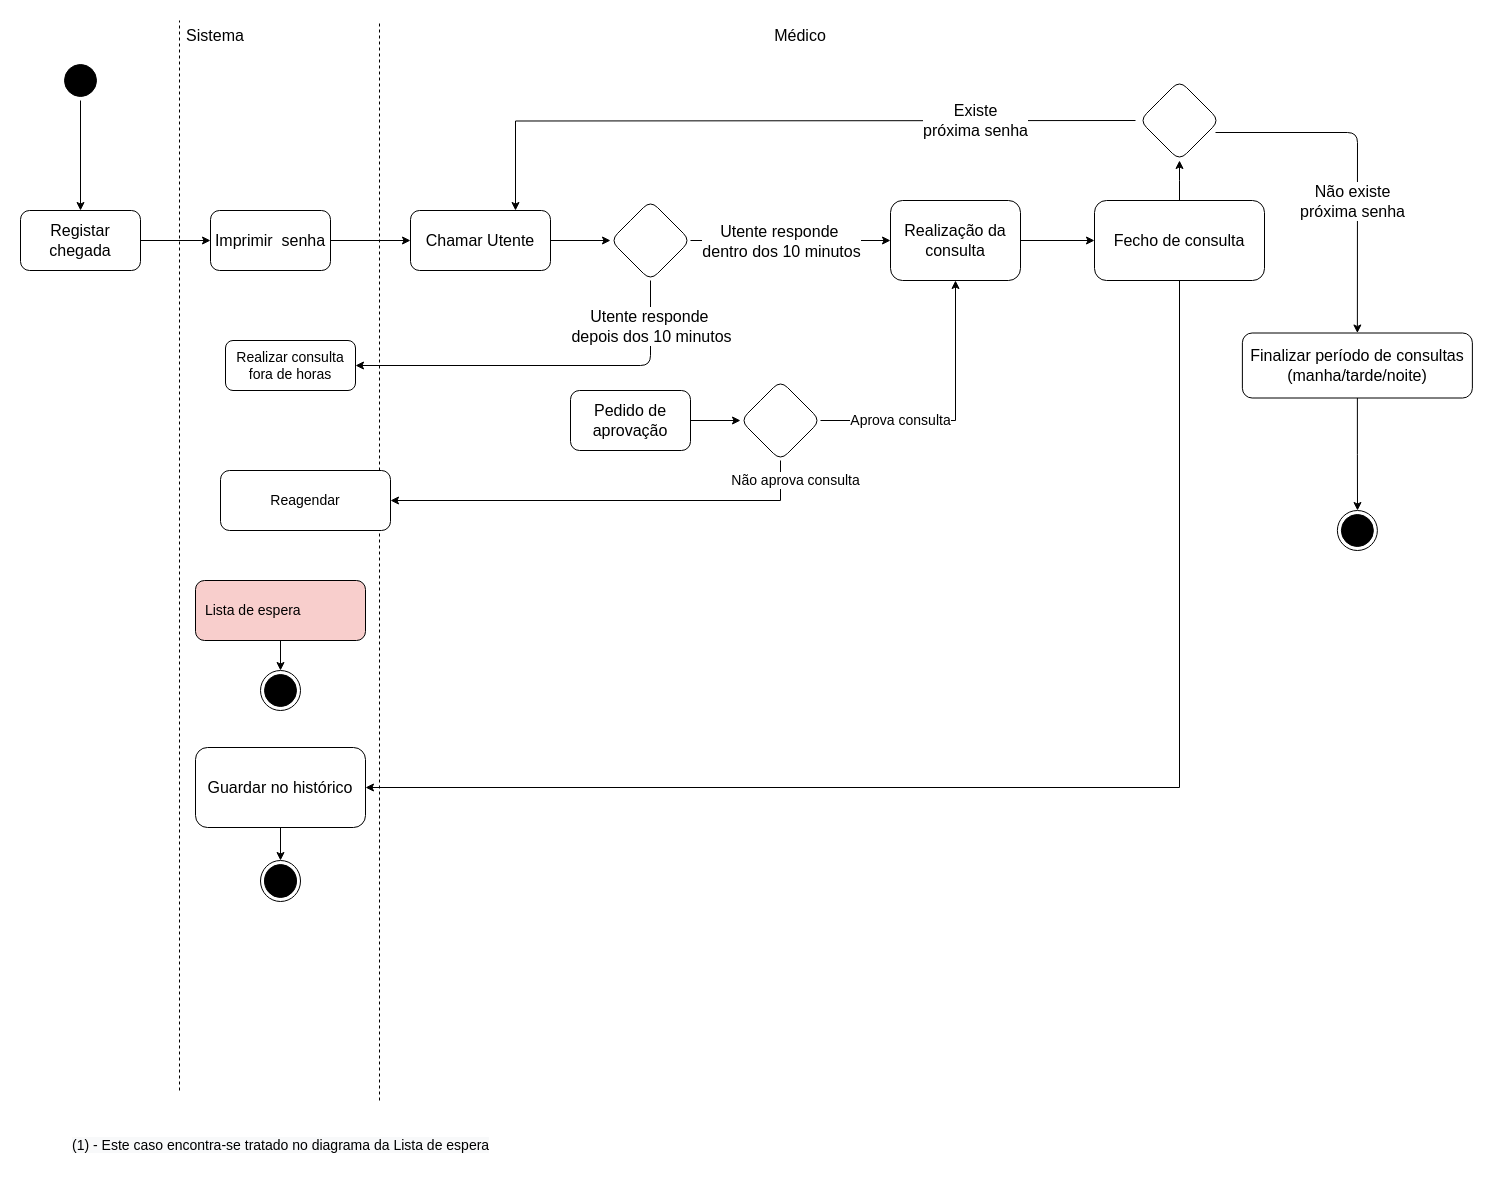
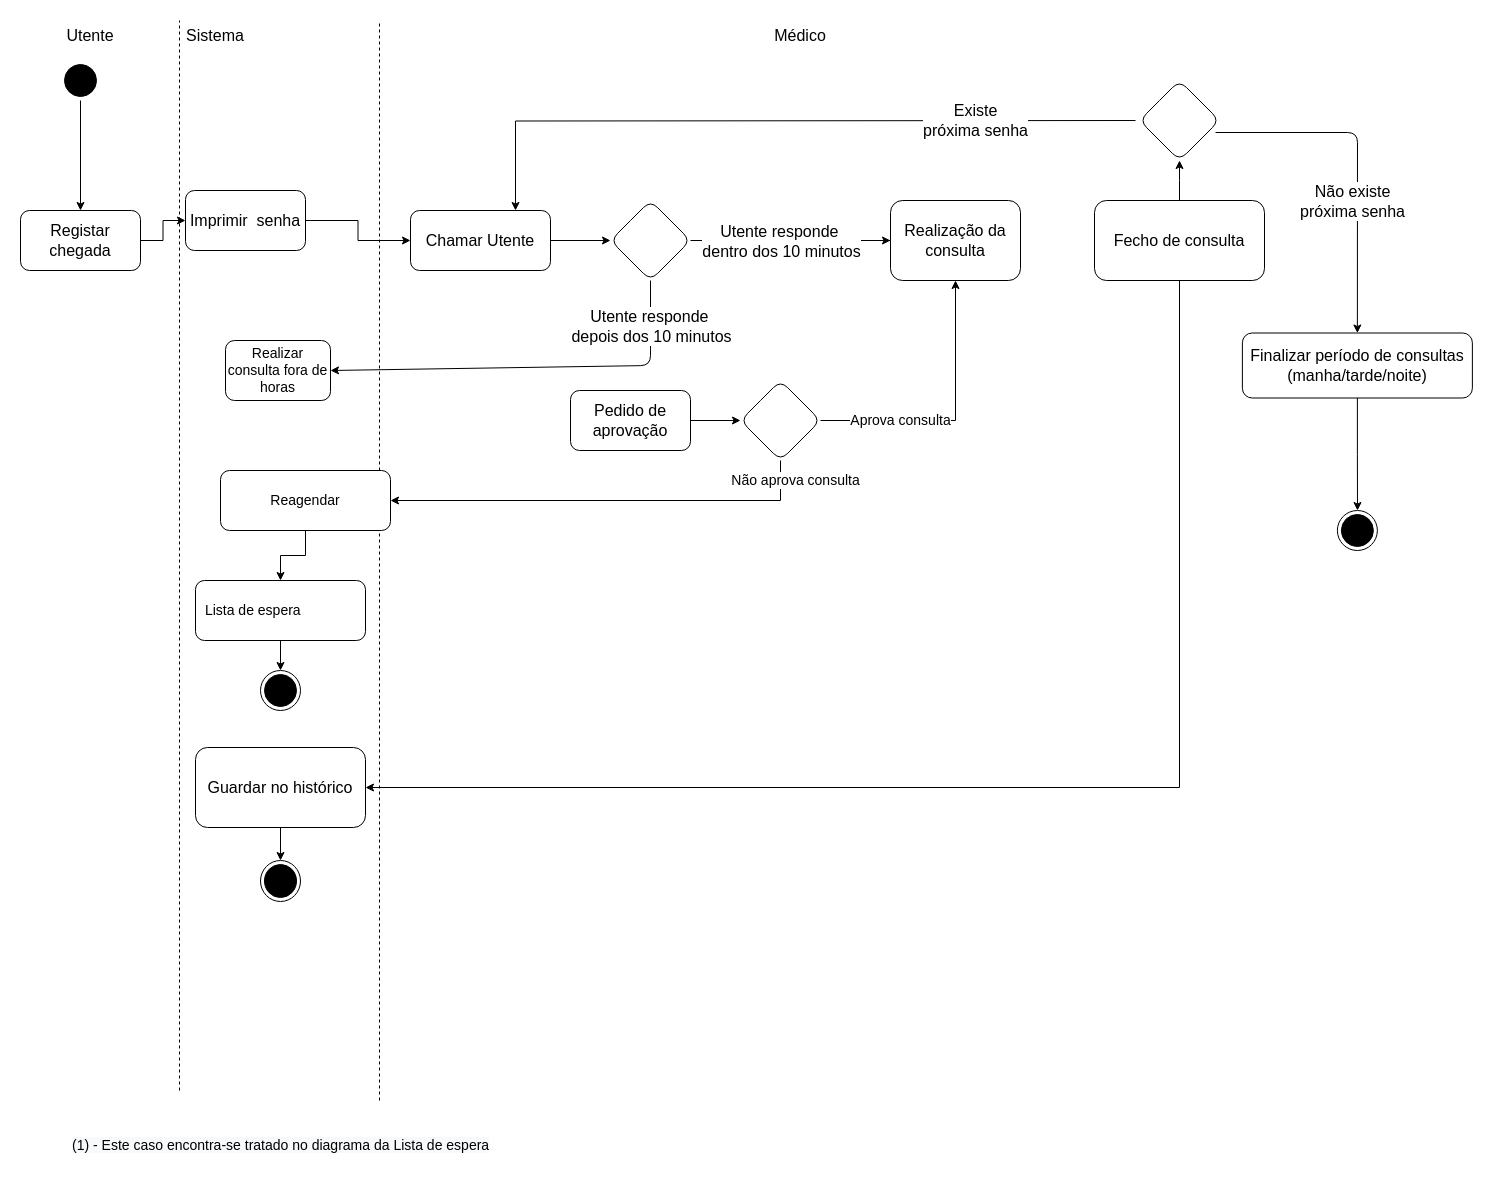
node "Utente": added
node "Imprimir senha": moved (271, 241) -> (246, 221)
edge "Realização da consulta" -> "Fecho de consulta": now "Realização da consulta" -> "Utente responde dentro dos 10 minutos"
node "Realizar consulta fora de horas": size 130x50 -> 105x60
edge "Reagendar" -> "Lista de espera": added
node "Lista de espera": fillcolor #f8cecc -> #ffffff
